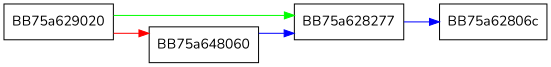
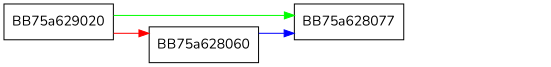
node "BB75a628277": label "BB75a628277" -> "BB75a628077"
node "BB75a62806c": removed
node "BB75a648060": label "BB75a648060" -> "BB75a628060"
